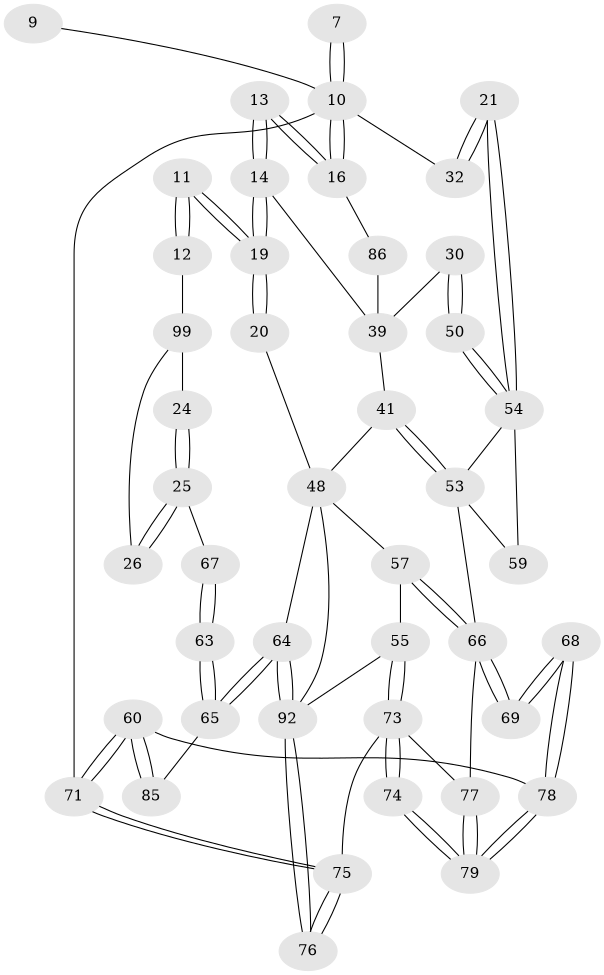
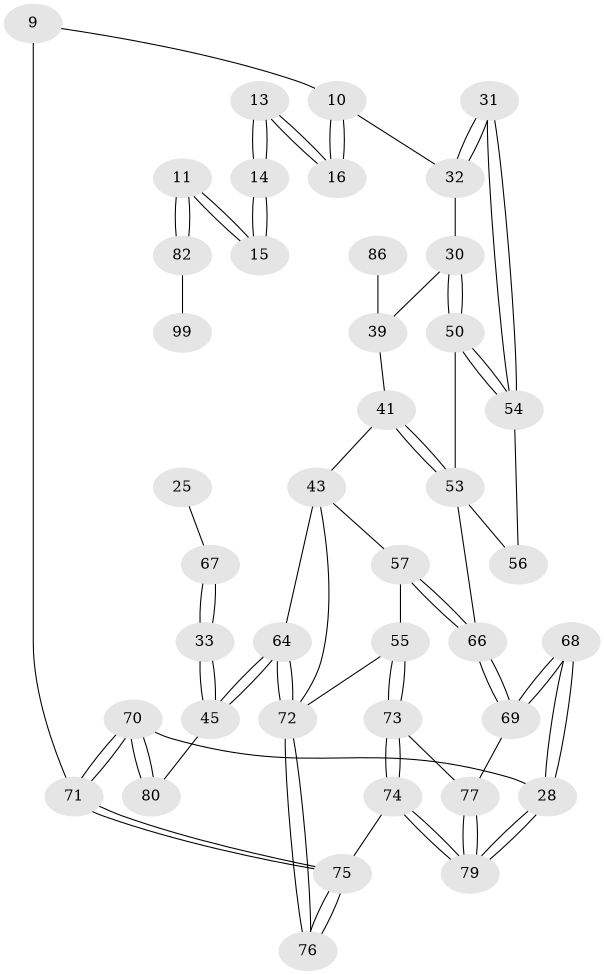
node "7": removed
node "21": label "21" -> "31"
edge "16" -- "86": removed
edge "32" -- "30": added
node "12": label "12" -> "82"
node "19": label "19" -> "15"
edge "14" -- "39": removed
node "20": removed
edge "10" -- "71": now "9" -- "71"
node "24": removed
edge "54" -- "53": now "50" -- "53"
node "48": label "48" -> "43"
node "26": removed
node "59": label "59" -> "56"
node "63": label "63" -> "33"
node "60": label "60" -> "70"
node "65": label "65" -> "45"
node "92": label "92" -> "72"
edge "66" -- "77": now "69" -- "77"
edge "73" -- "75": now "74" -- "75"
node "85": label "85" -> "80"
node "78": label "78" -> "28"
